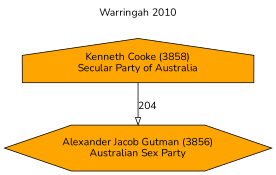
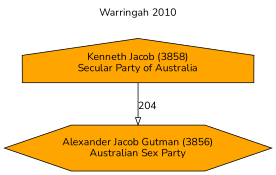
node "Kenneth Cooke (3858) Secular Party of Australia": label "Kenneth Cooke (3858) Secular Party of Australia" -> "Kenneth Jacob (3858) Secular Party of Australia"
